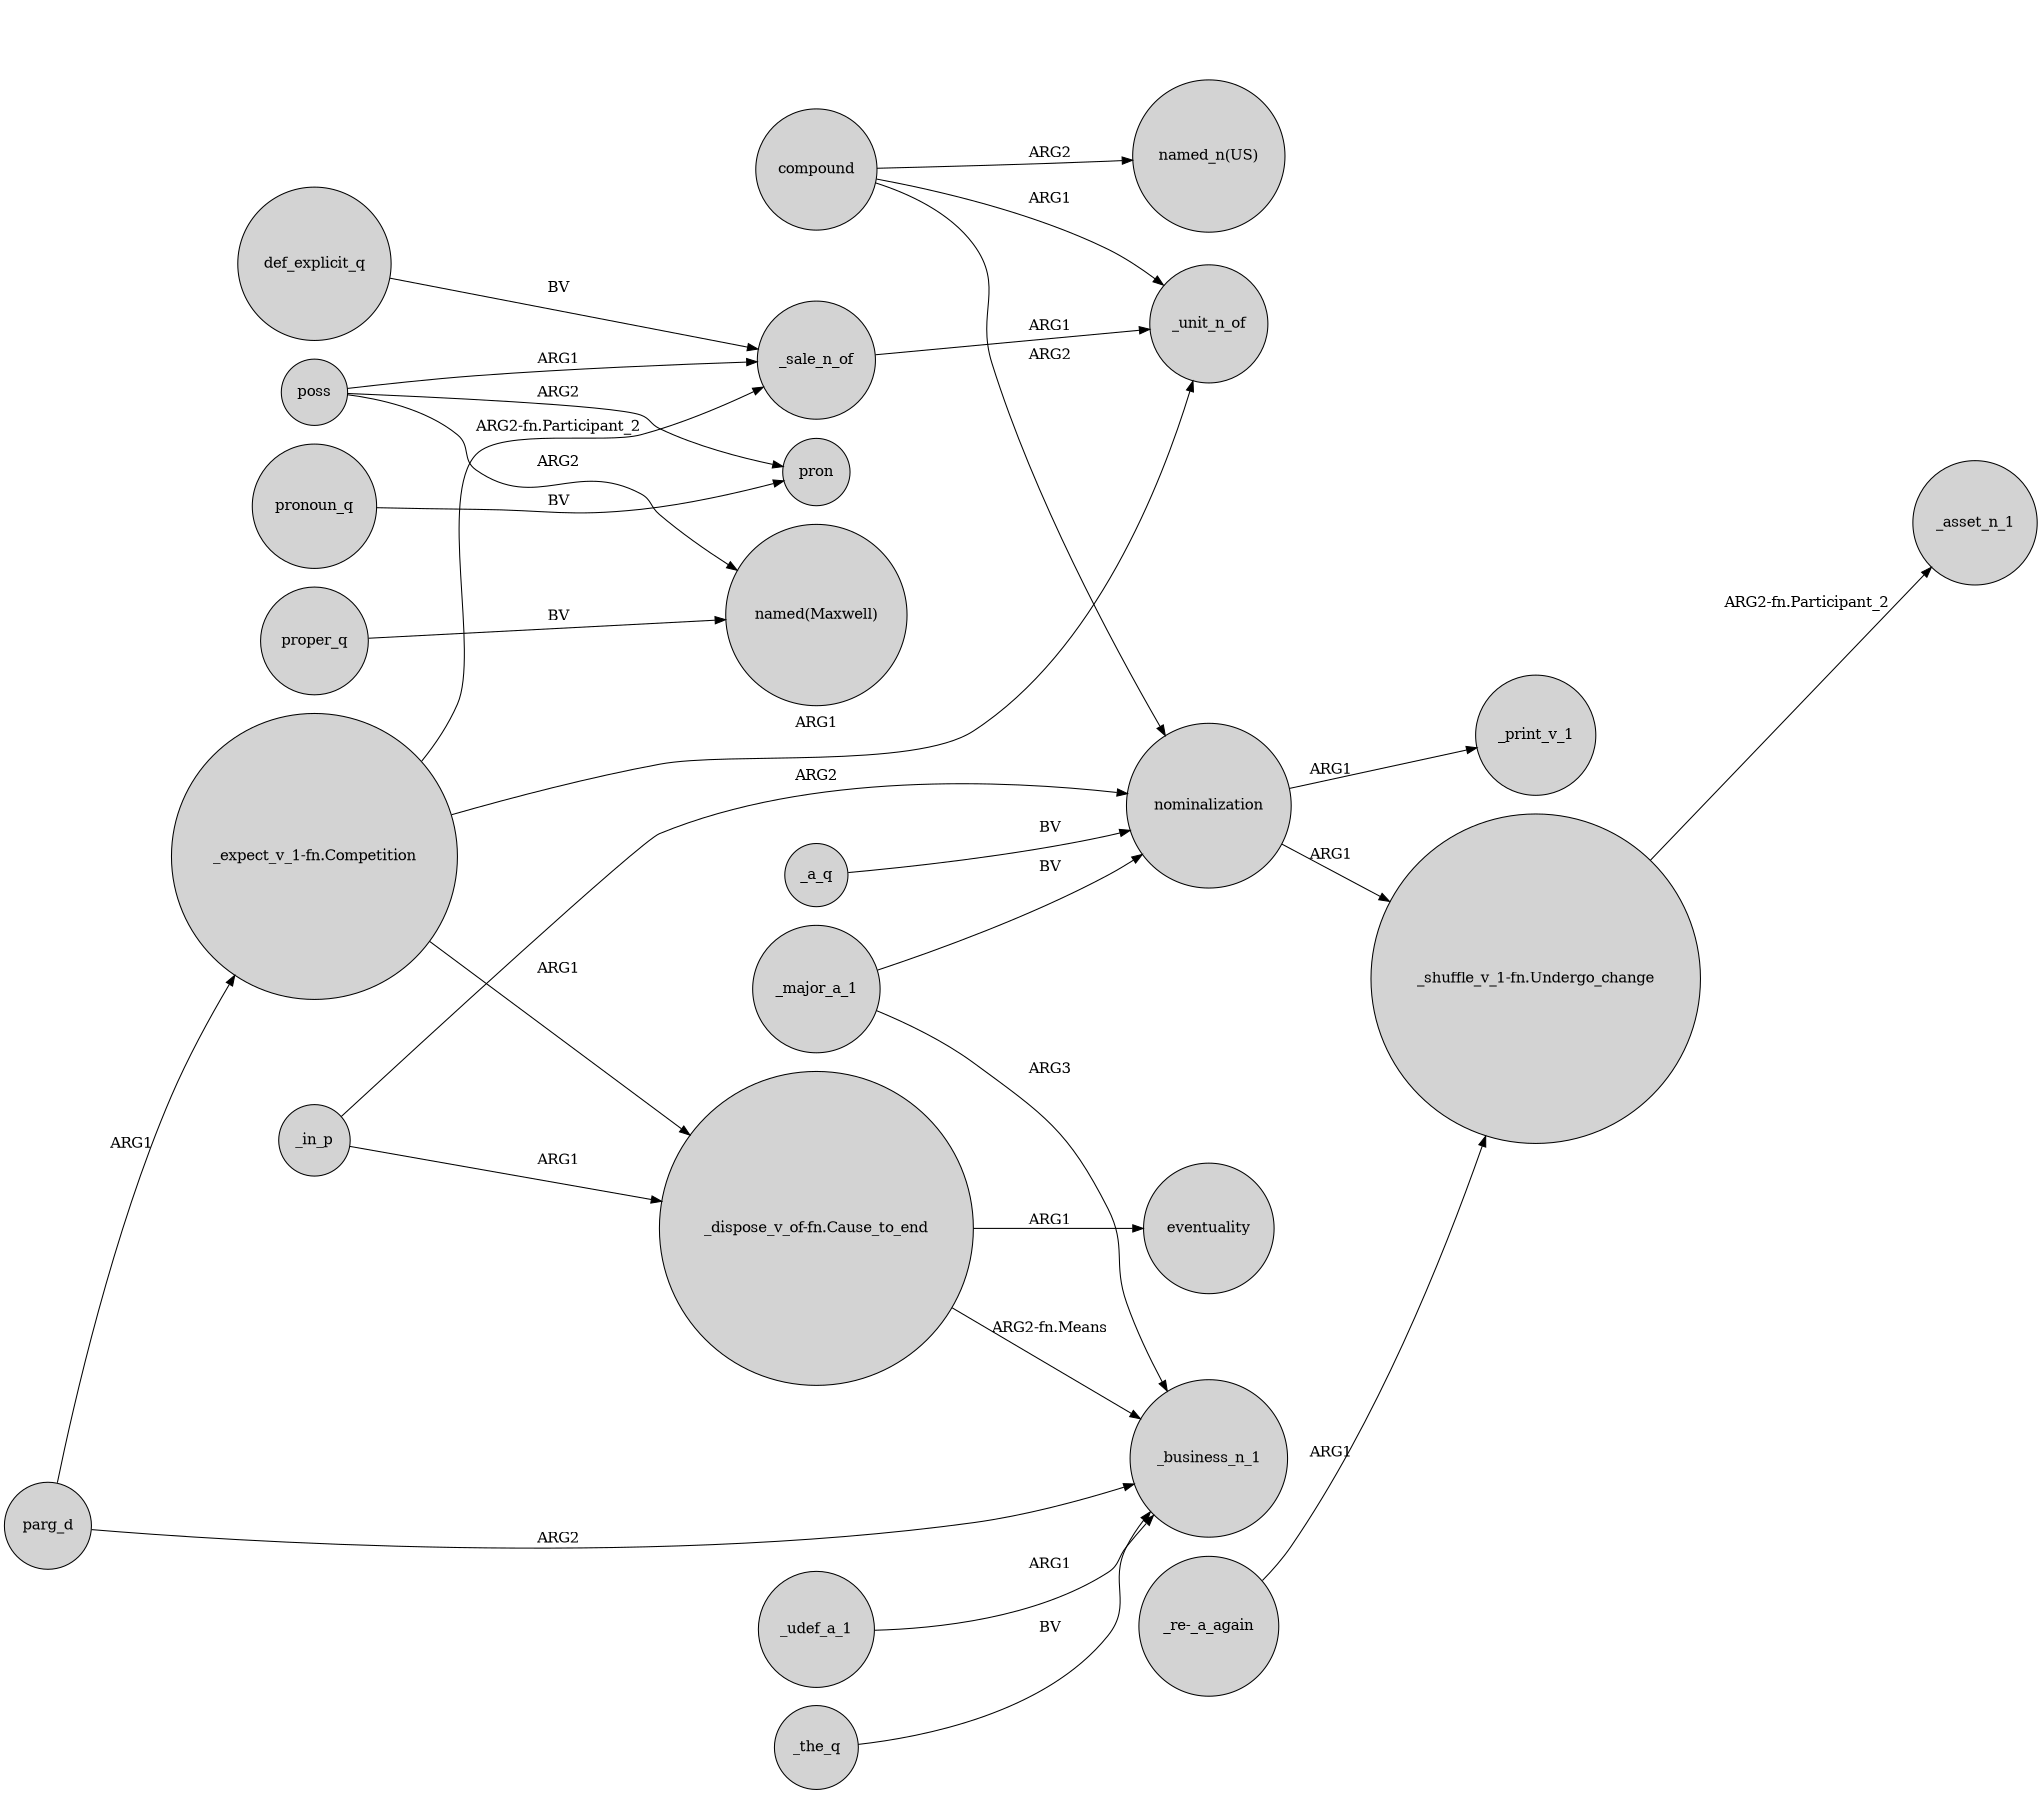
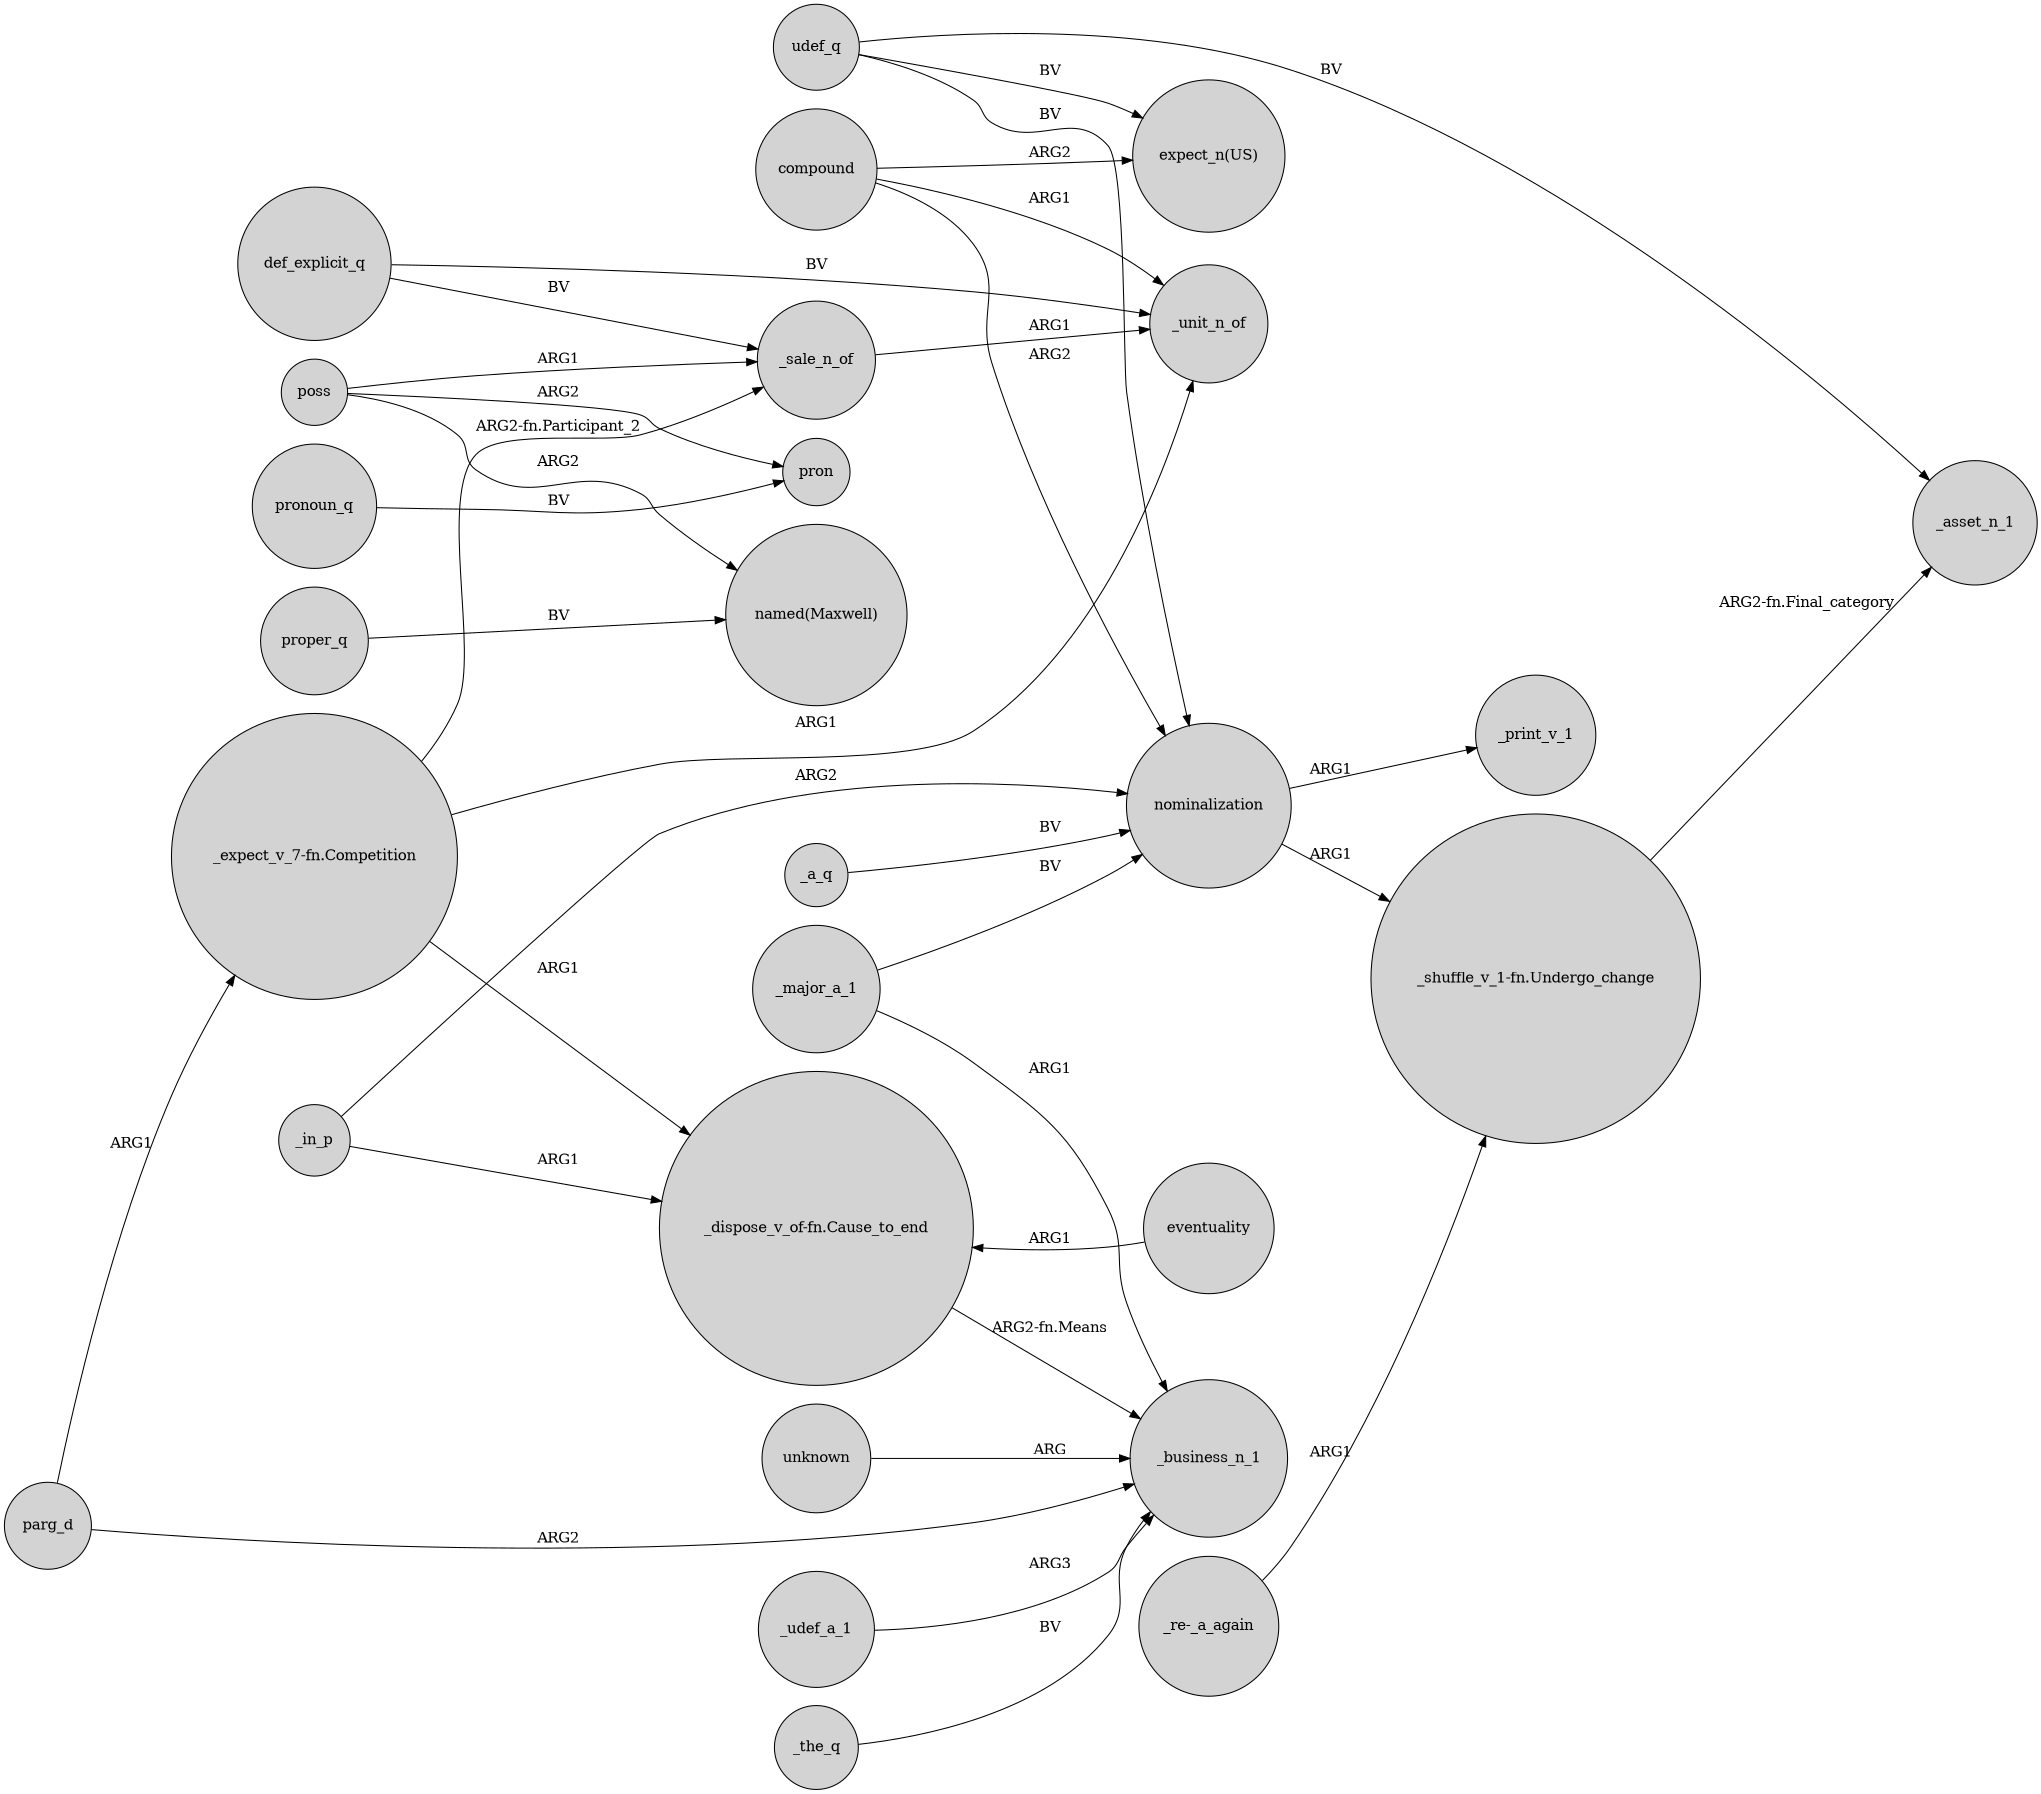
node "udef_q": added
node "named_n(US)": label "named_n(US)" -> "expect_n(US)"
edge "def_explicit_q" -> "_unit_n_of": added, label "BV"
edge "_shuffle_v_1-fn.Undergo_change" -> "_asset_n_1": label "ARG2-fn.Participant_2" -> "ARG2-fn.Final_category"
node "_expect_v_1-fn.Competition": label "_expect_v_1-fn.Competition" -> "_expect_v_7-fn.Competition"
edge "_major_a_1" -> "_business_n_1": label "ARG3" -> "ARG1"
edge "_dispose_v_of-fn.Cause_to_end" -> "eventuality": reversed
node "unknown": added
edge "_udef_a_1" -> "_business_n_1": label "ARG1" -> "ARG3"
